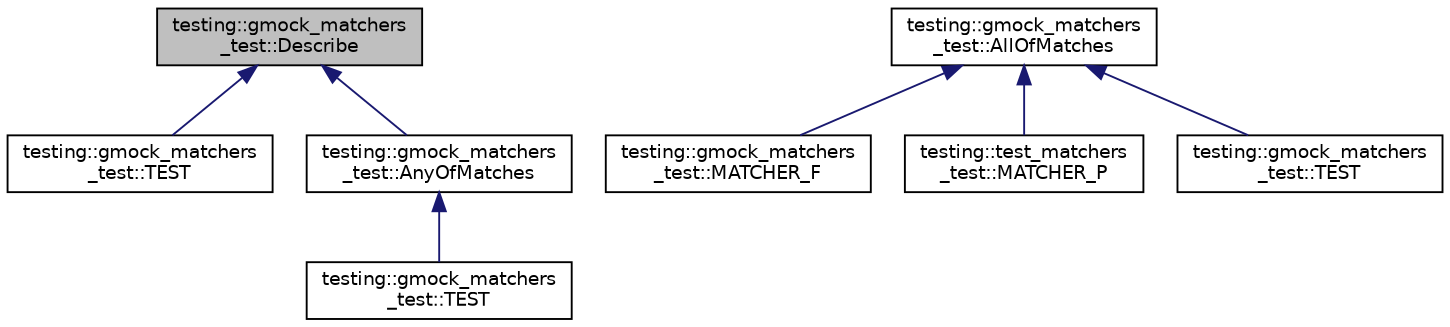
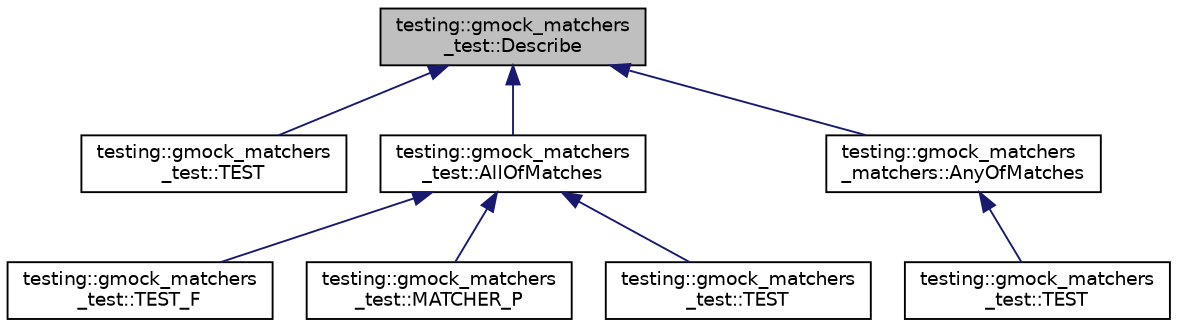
edge "testing::gmock_matchers _test::AllOfMatches" -> "testing::gmock_matchers _test::Describe": added
node "testing::gmock_matchers _test::AnyOfMatches": label "testing::gmock_matchers _test::AnyOfMatches" -> "testing::gmock_matchers _matchers::AnyOfMatches"
node "testing::gmock_matchers _test::MATCHER_F": label "testing::gmock_matchers _test::MATCHER_F" -> "testing::gmock_matchers _test::TEST_F"
node "testing::test_matchers _test::MATCHER_P": label "testing::test_matchers _test::MATCHER_P" -> "testing::gmock_matchers _test::MATCHER_P"
